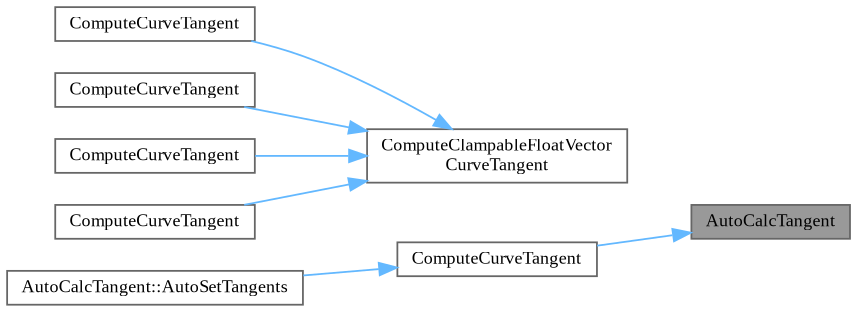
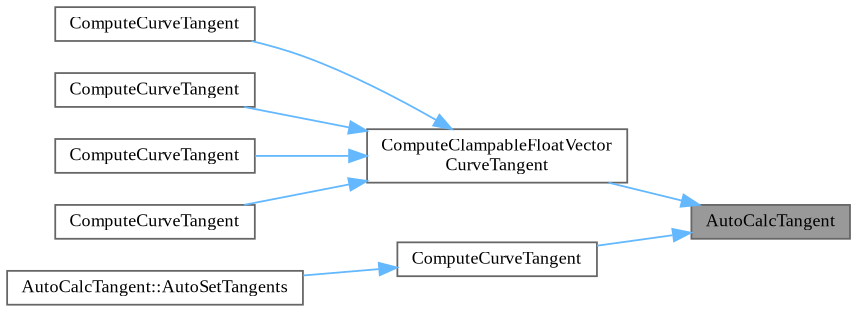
edge "ComputeClampableFloatVector CurveTangent" -> "AutoCalcTangent": added
